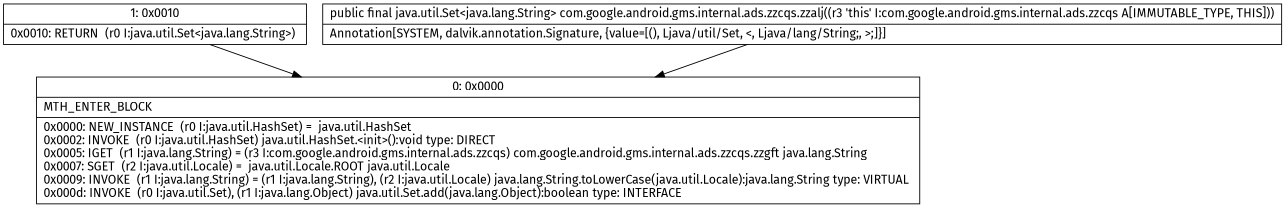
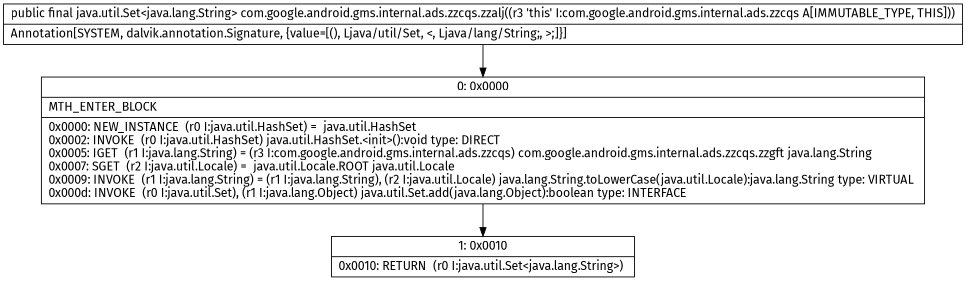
edge "1: 0x0010" -> "0: 0x0000": reversed
